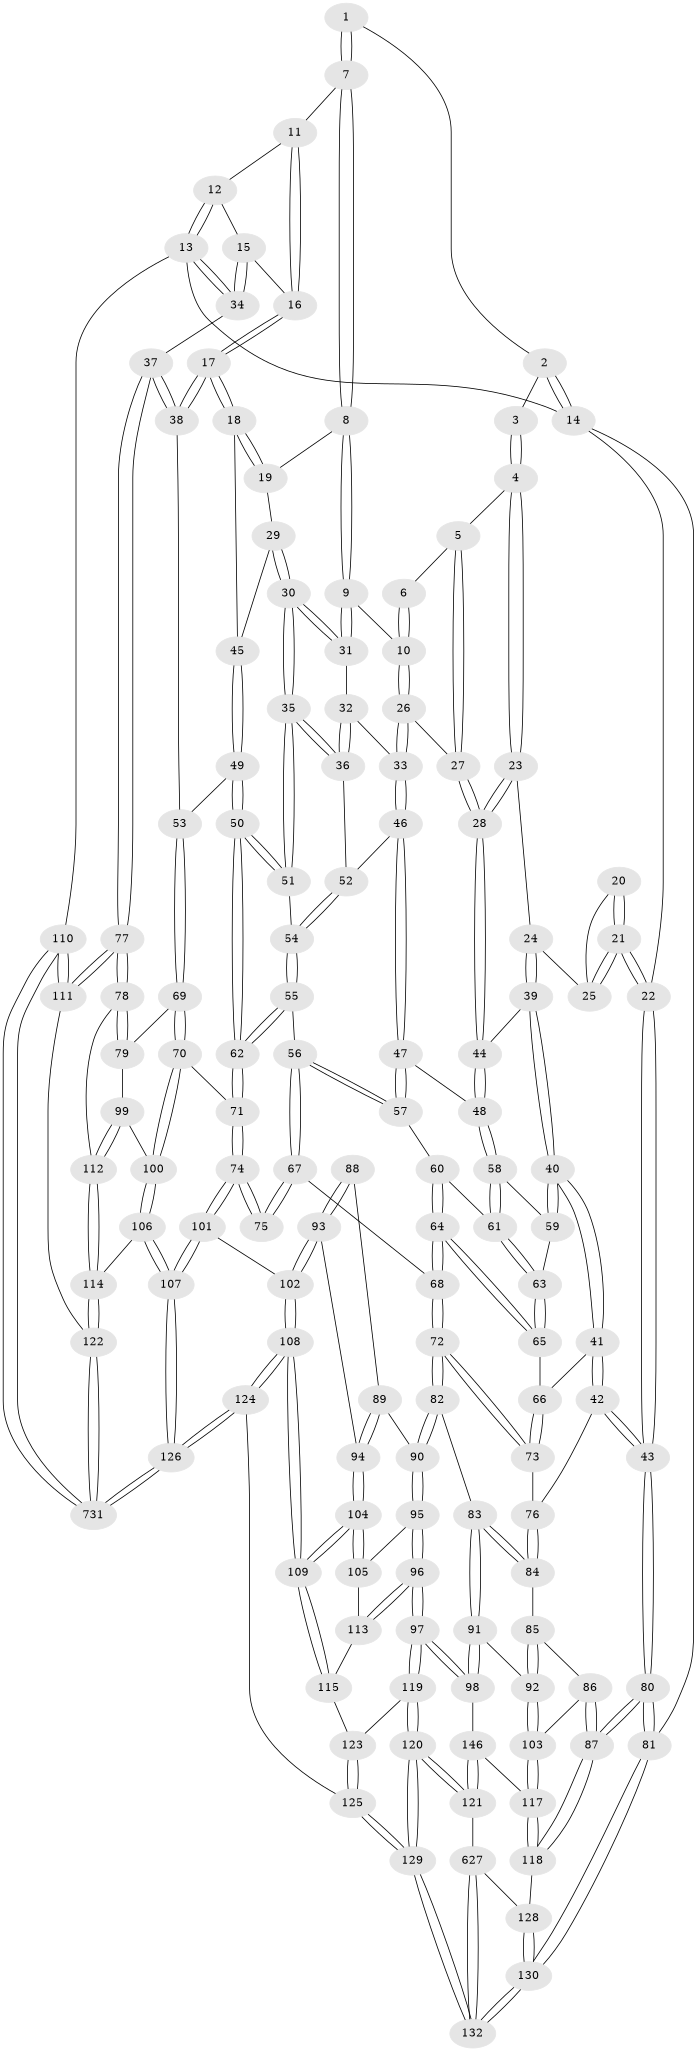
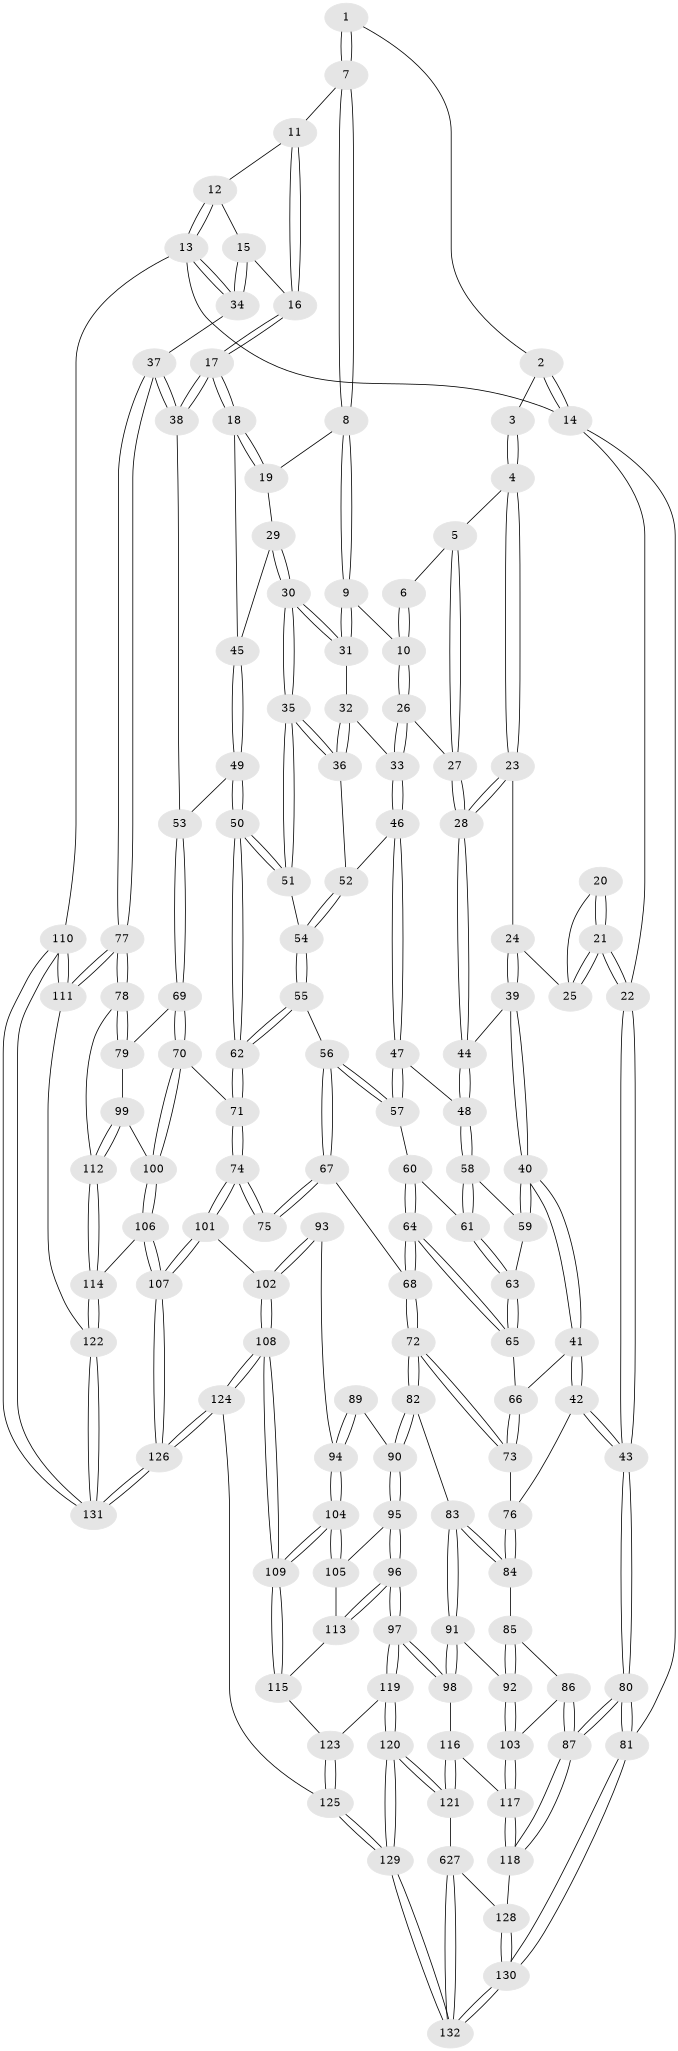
node "88": removed
node "731": label "731" -> "131"
node "146": label "146" -> "116"
